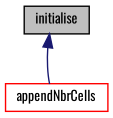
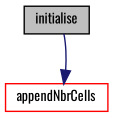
edge "appendNbrCells" -> "initialise": reversed
